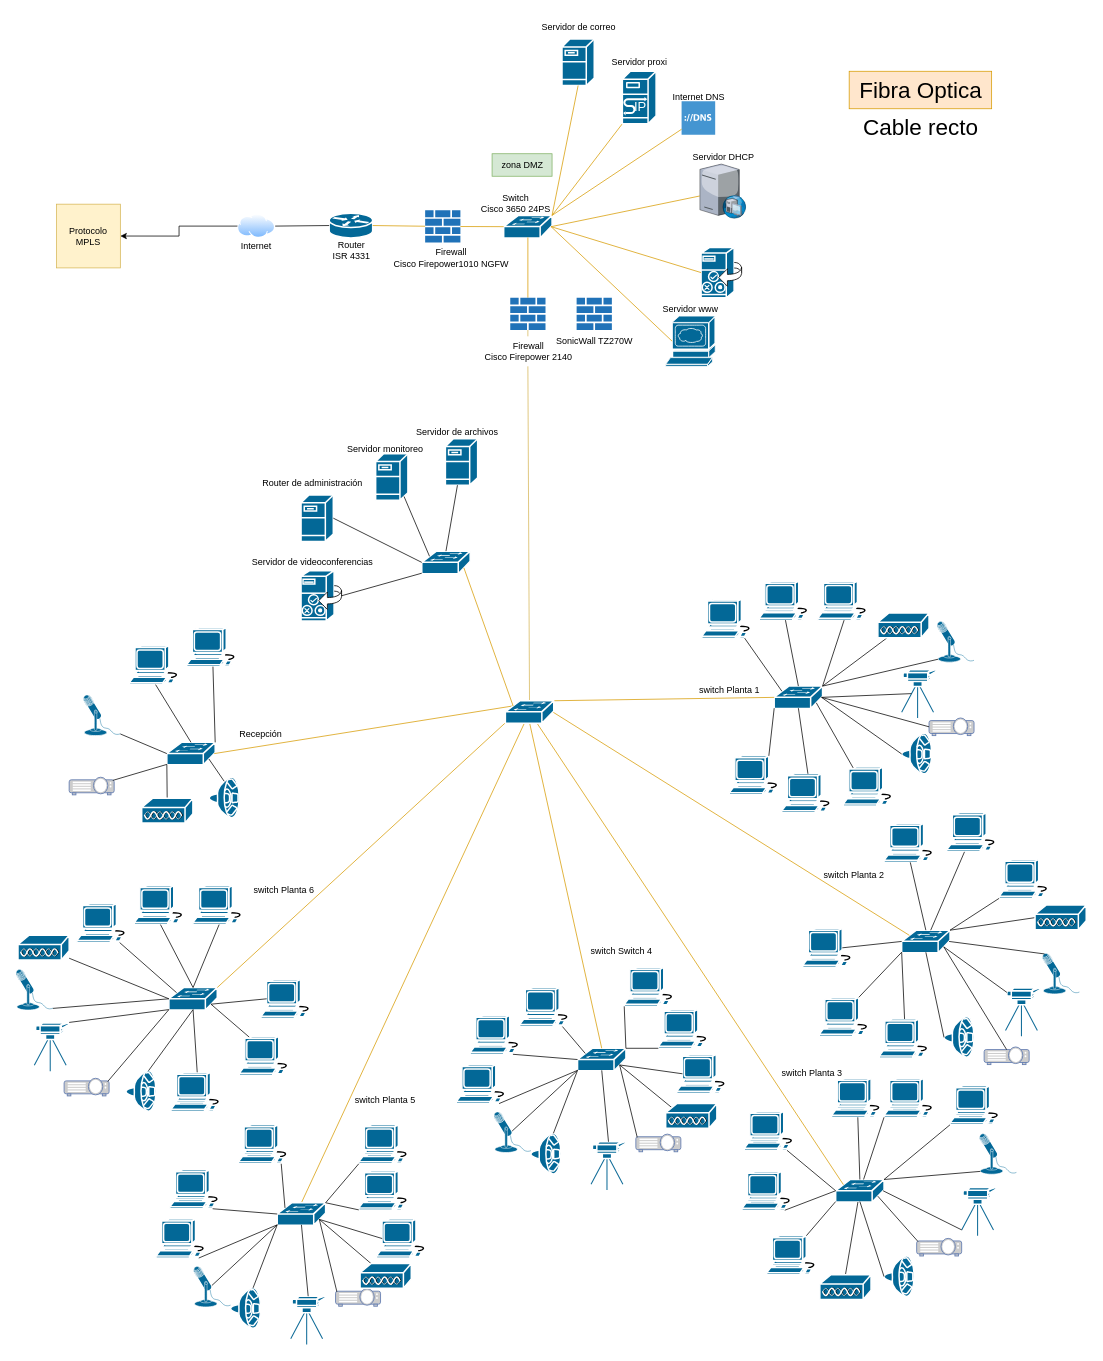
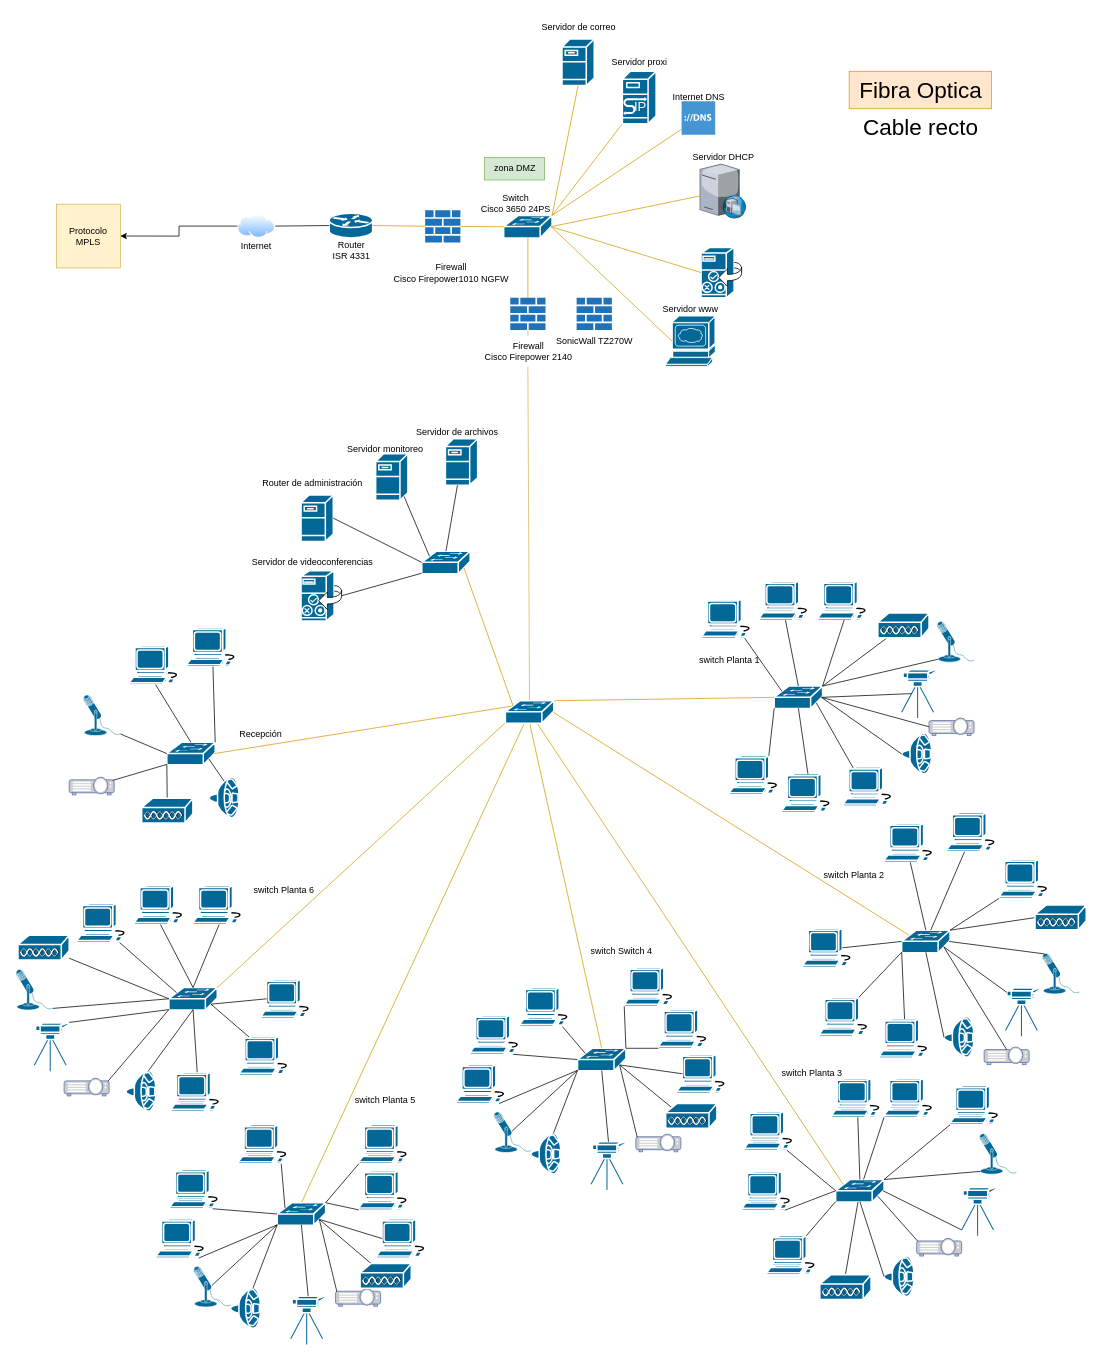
node "zona DMZ": moved (522, 165) -> (515, 168)
node "Firewall Cisco Firepower1010 NGFW": moved (451, 257) -> (451, 272)
node "switch Planta 1": moved (729, 690) -> (729, 660)
